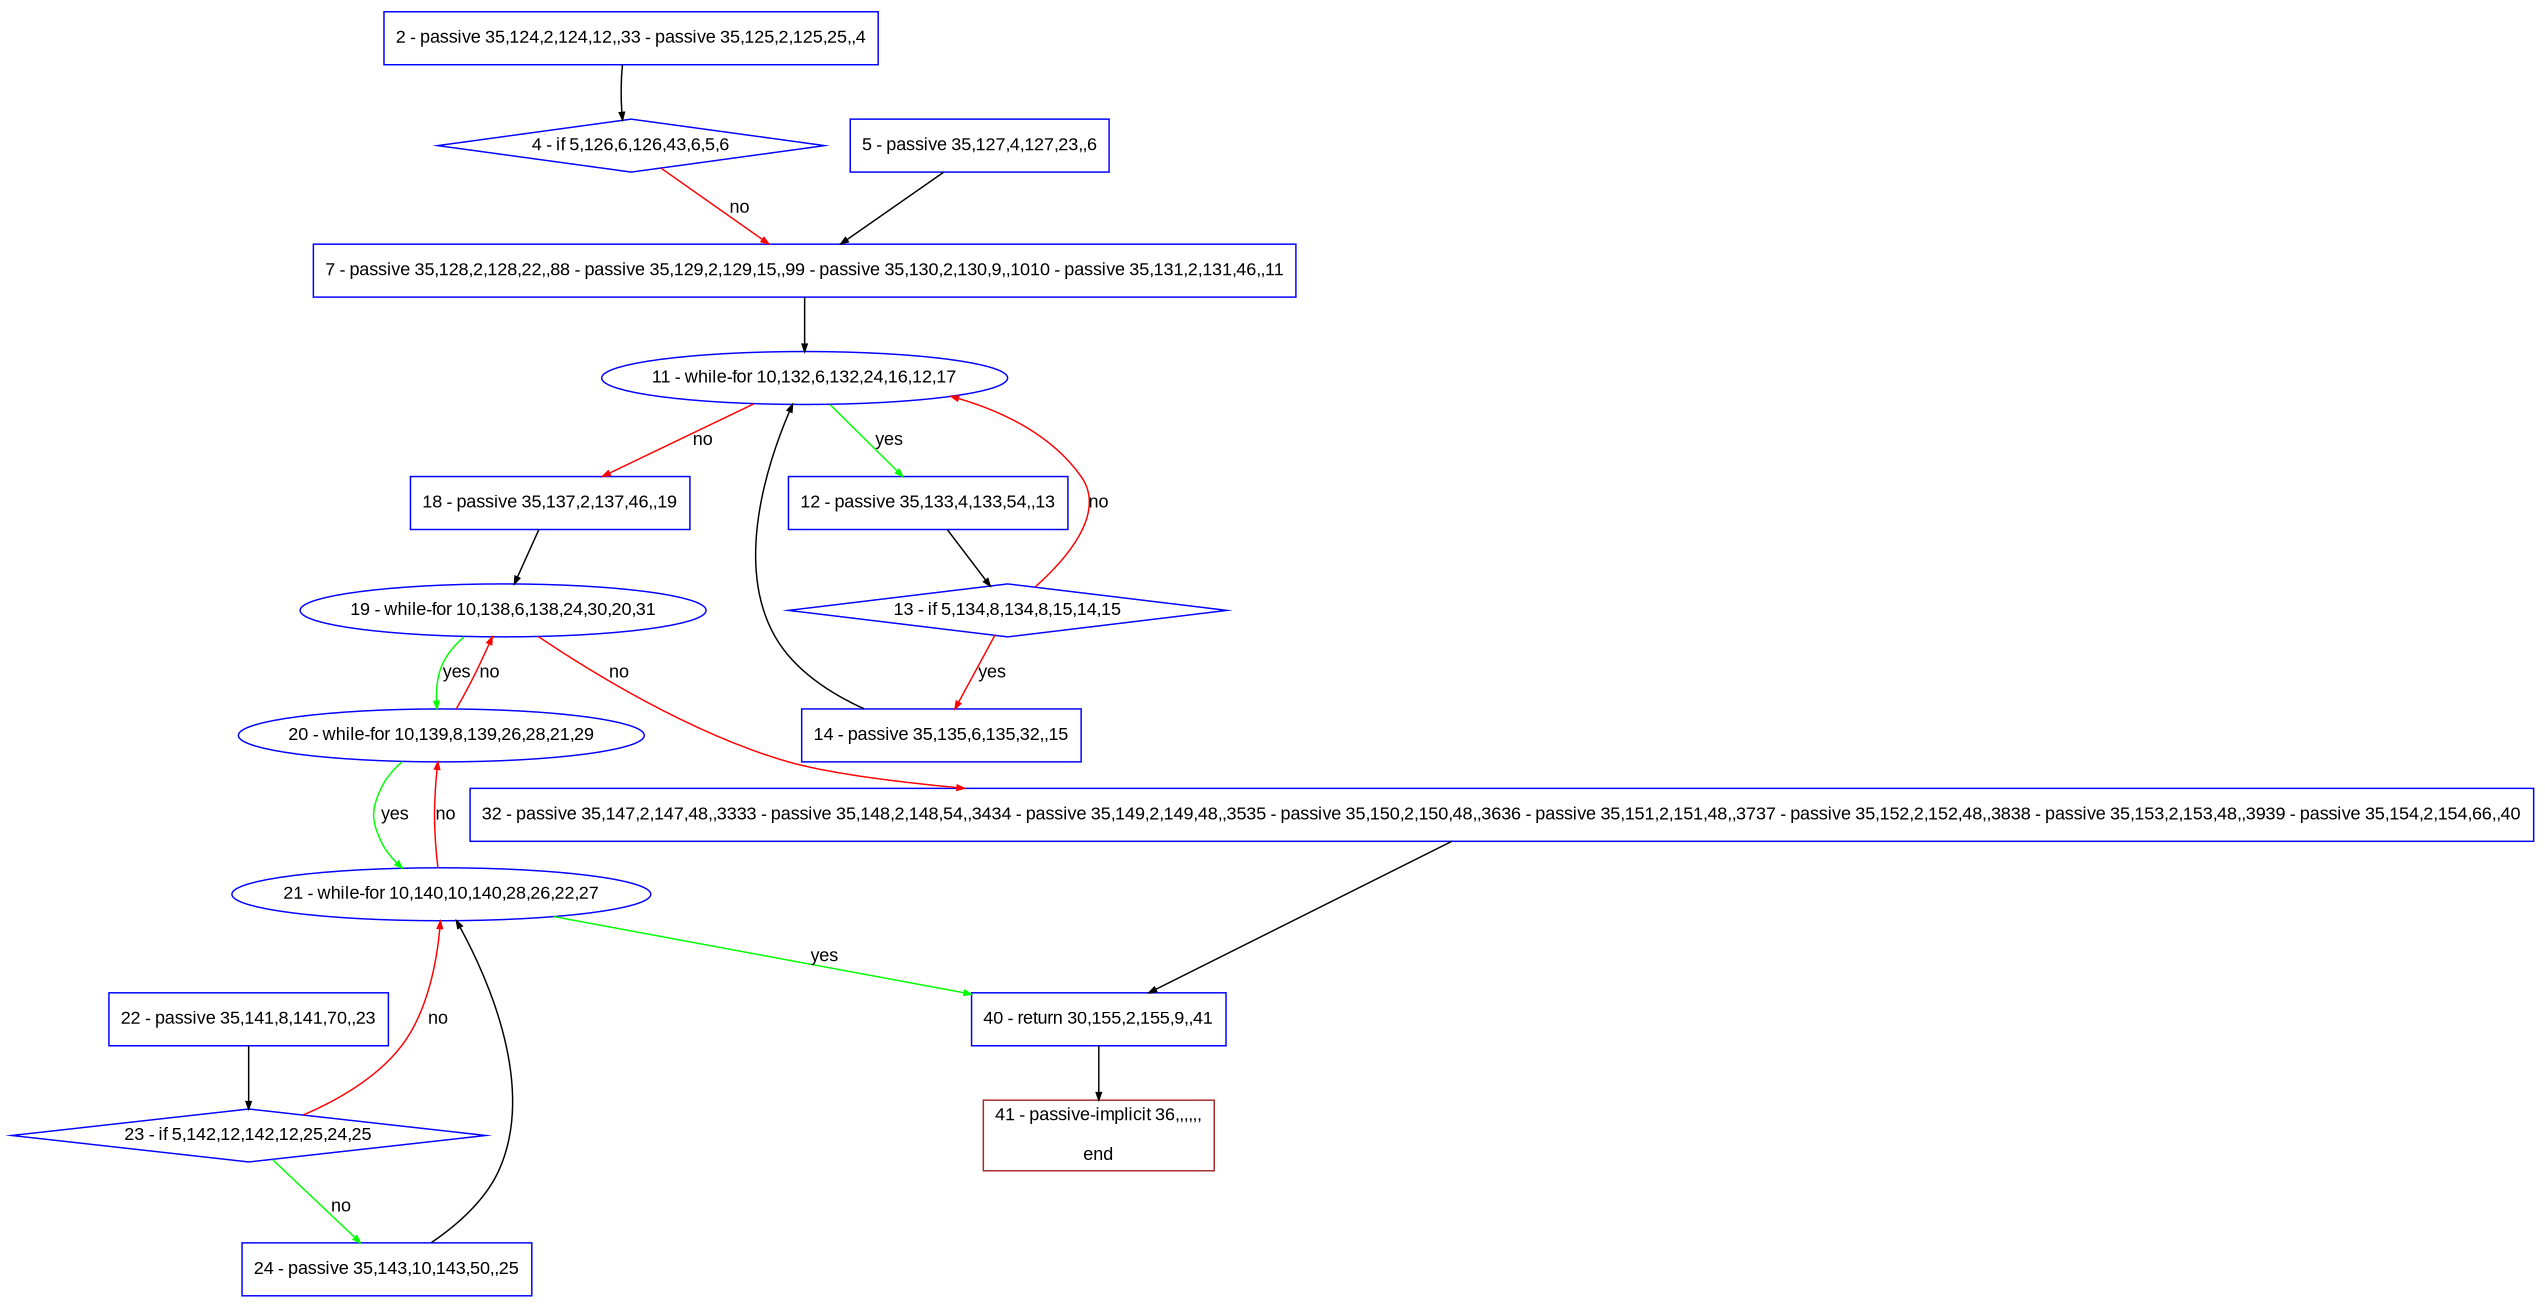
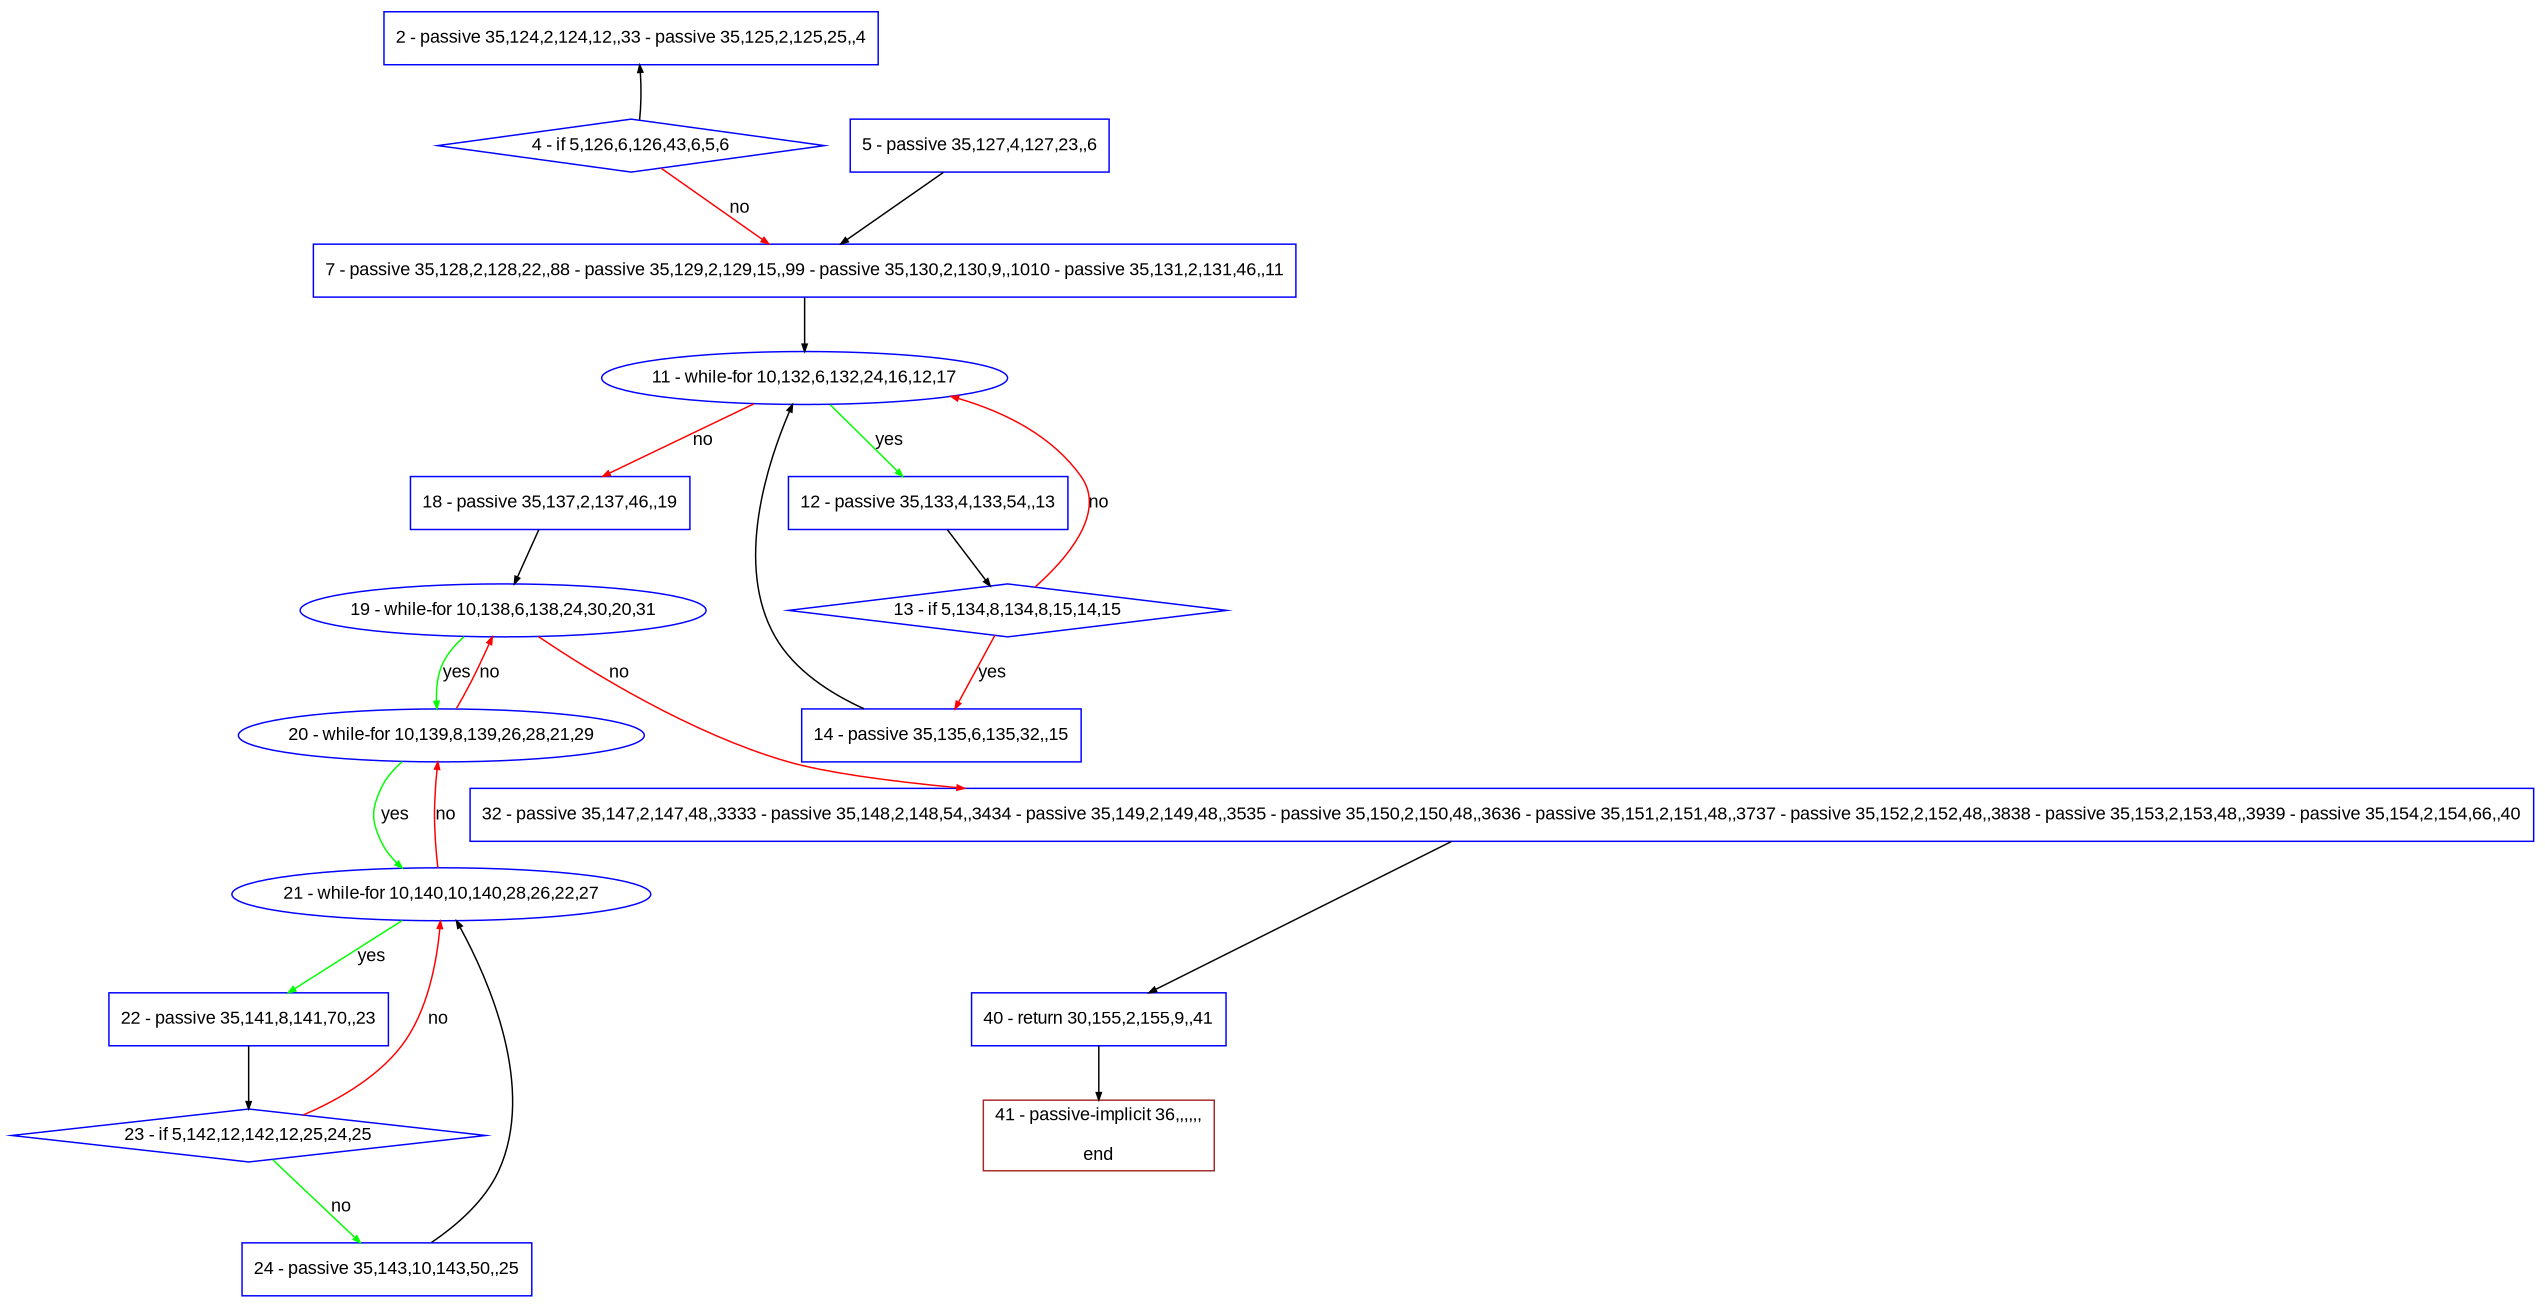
edge "2 - passive 35,124,2,124,12,,33 - passive 35,125,2,125,25,,4" -> "4 - if 5,126,6,126,43,6,5,6": reversed
edge "21 - while-for 10,140,10,140,28,26,22,27" -> "40 - return 30,155,2,155,9,,41": now "21 - while-for 10,140,10,140,28,26,22,27" -> "22 - passive 35,141,8,141,70,,23"
